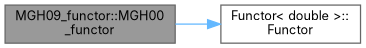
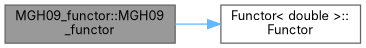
node "MGH09_functor::MGH00 _functor": label "MGH09_functor::MGH00 _functor" -> "MGH09_functor::MGH09 _functor"
